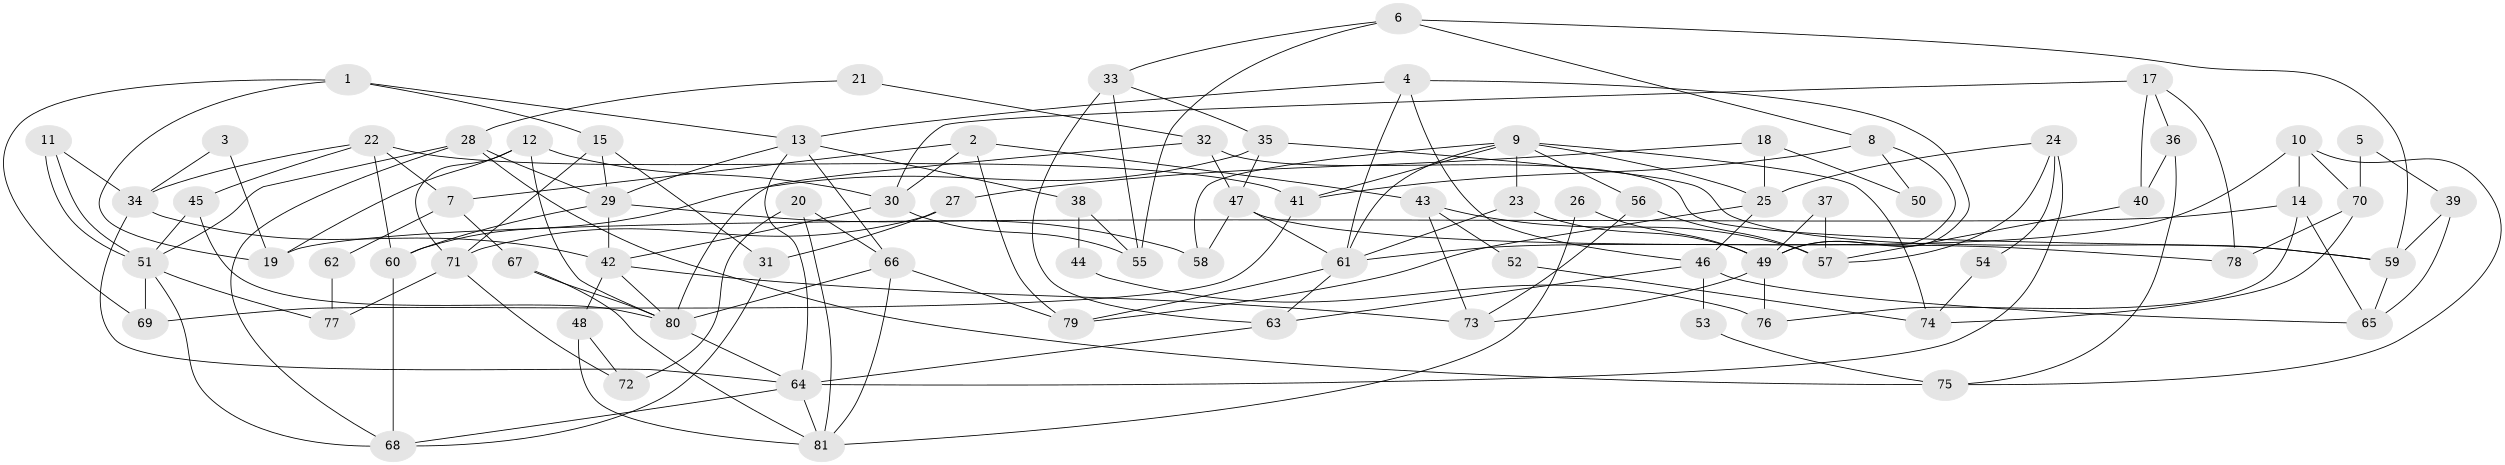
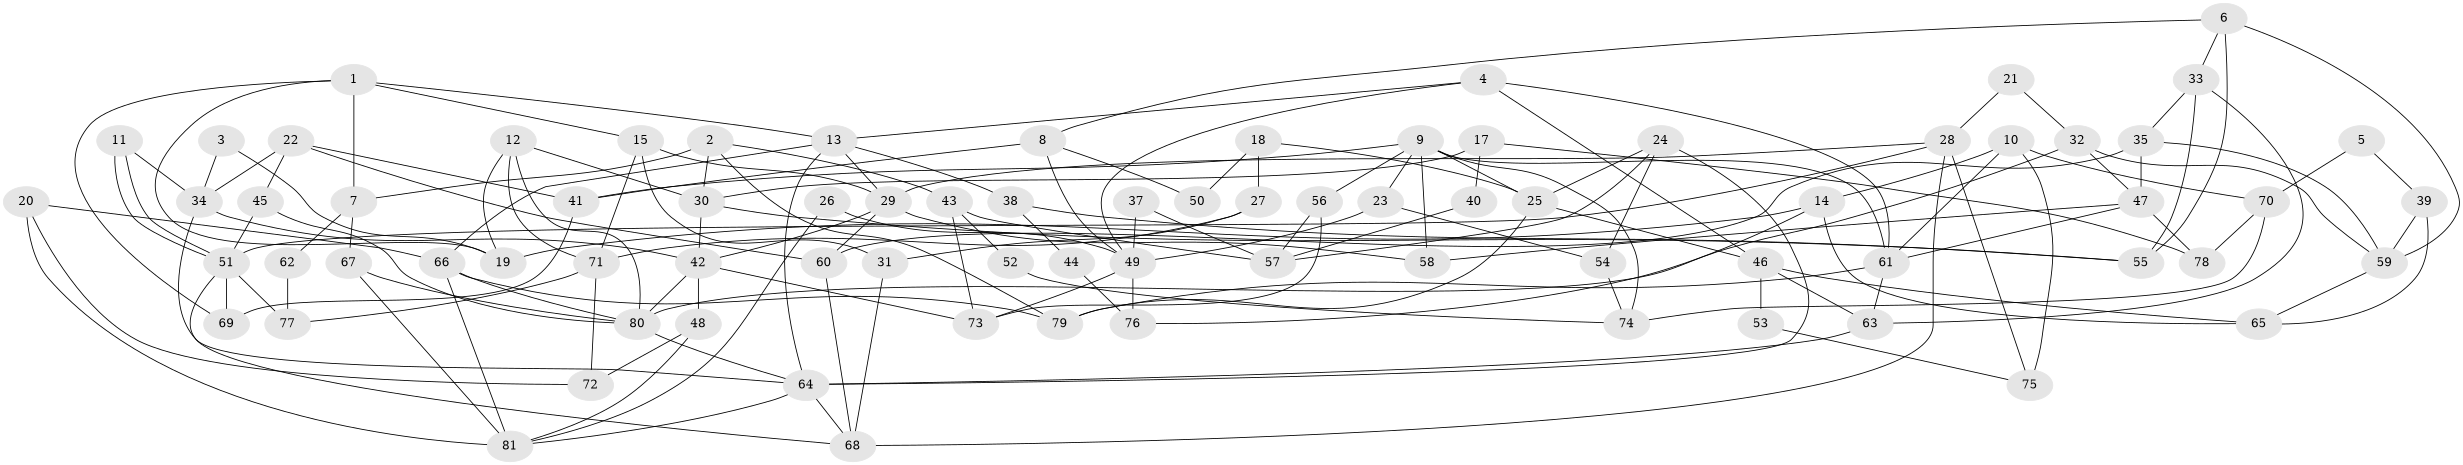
node "36": removed
edge "22" -- "7": now "1" -- "7"
edge "23" -- "61": now "23" -- "54"
